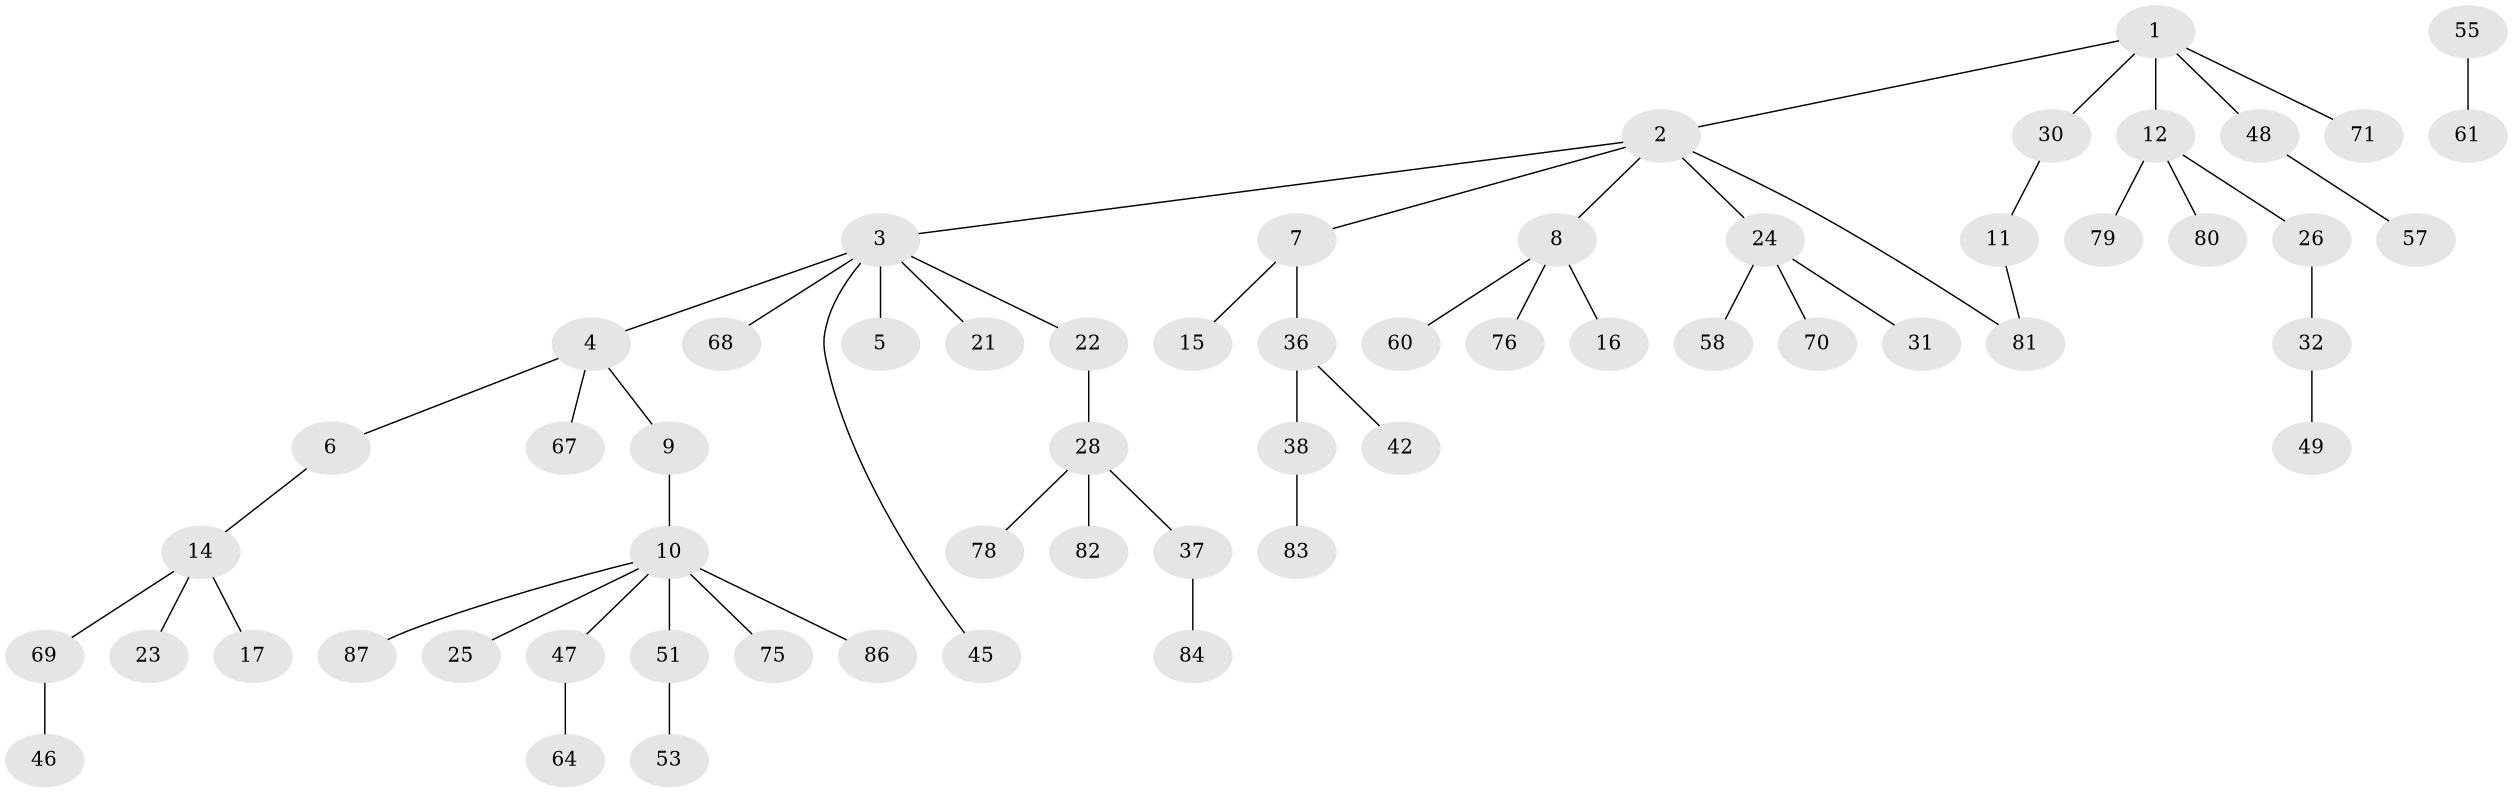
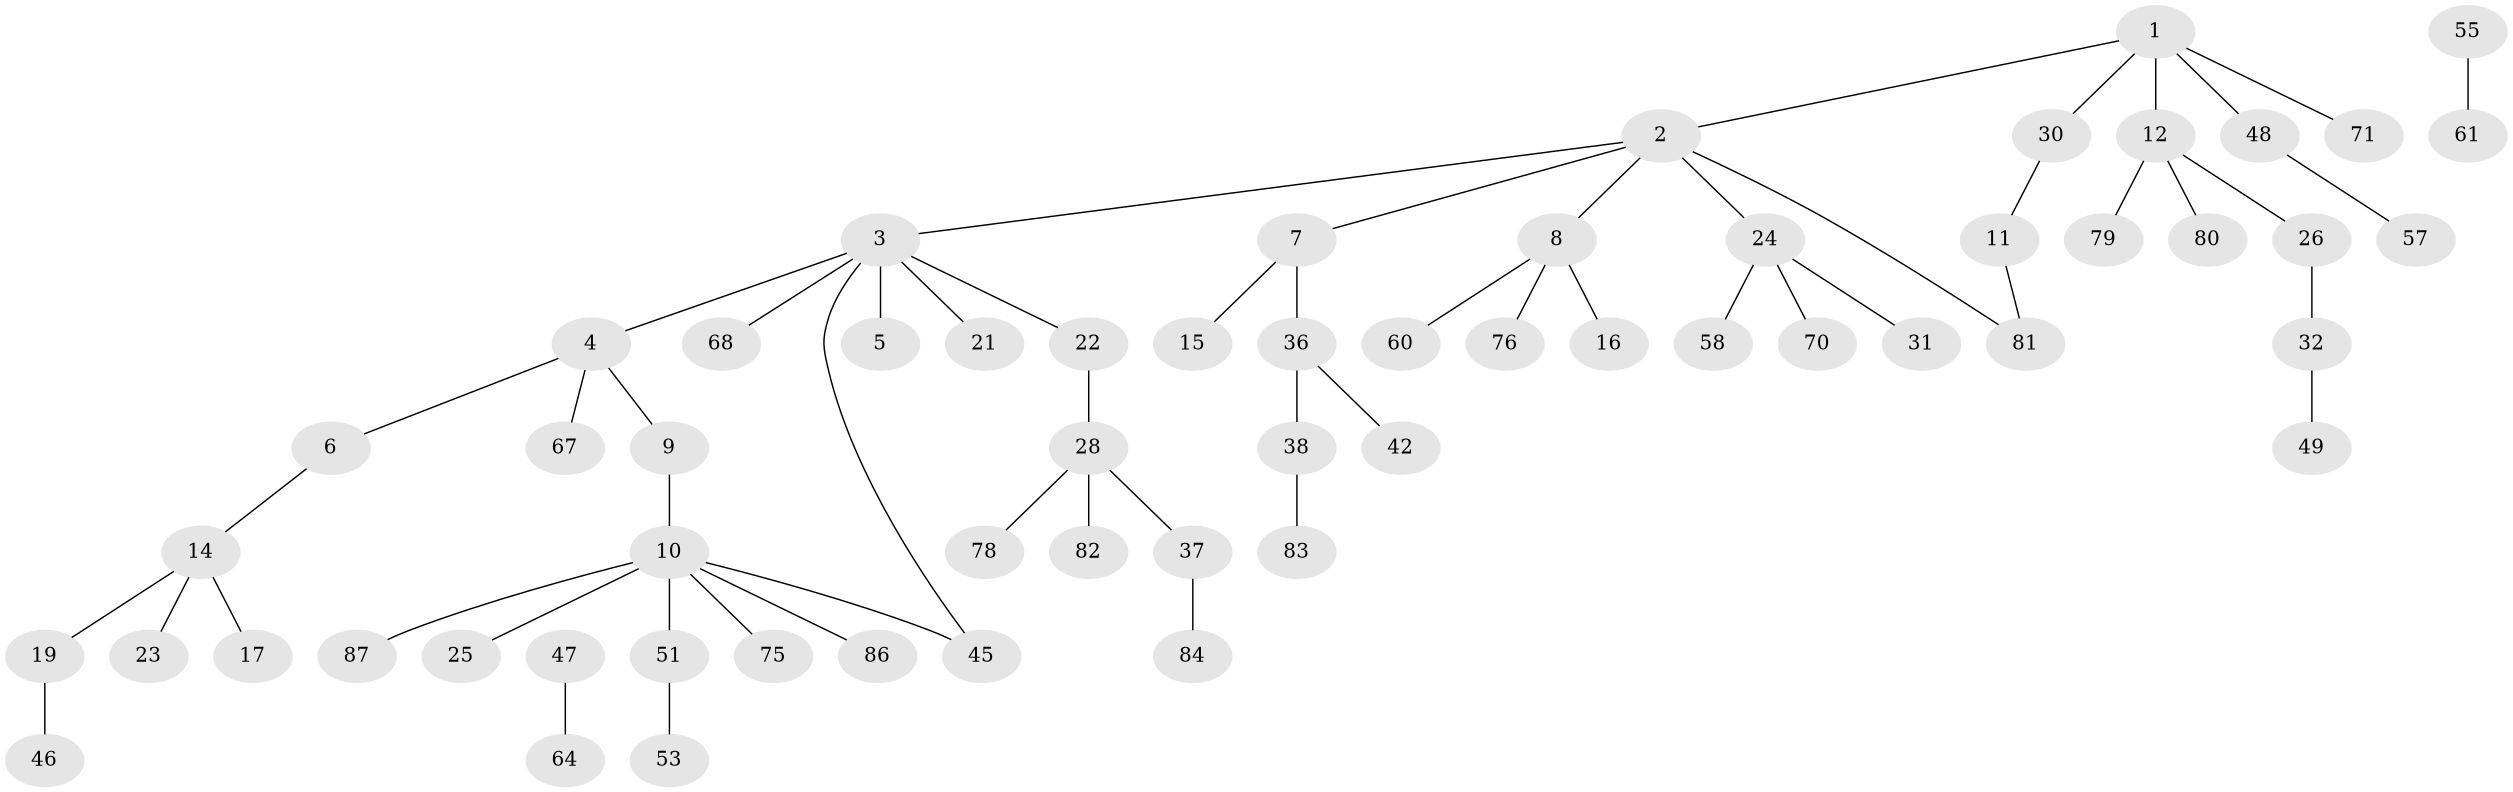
edge "10" -- "47": now "10" -- "45"
node "69": label "69" -> "19"
